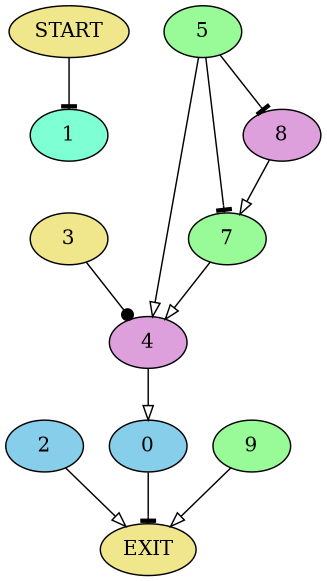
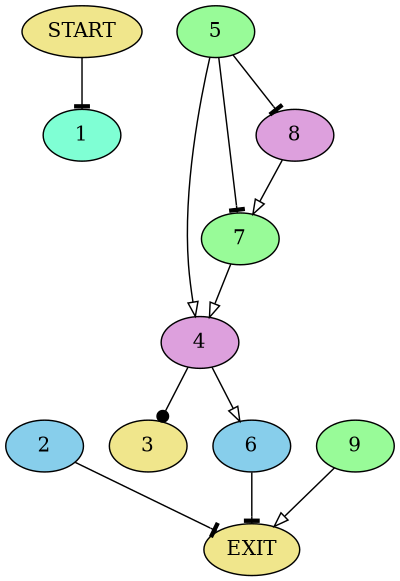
edge "3" -> "4": reversed
node "0": label "0" -> "6"
edge "2" -> "EXIT": arrowhead onormal -> tee
